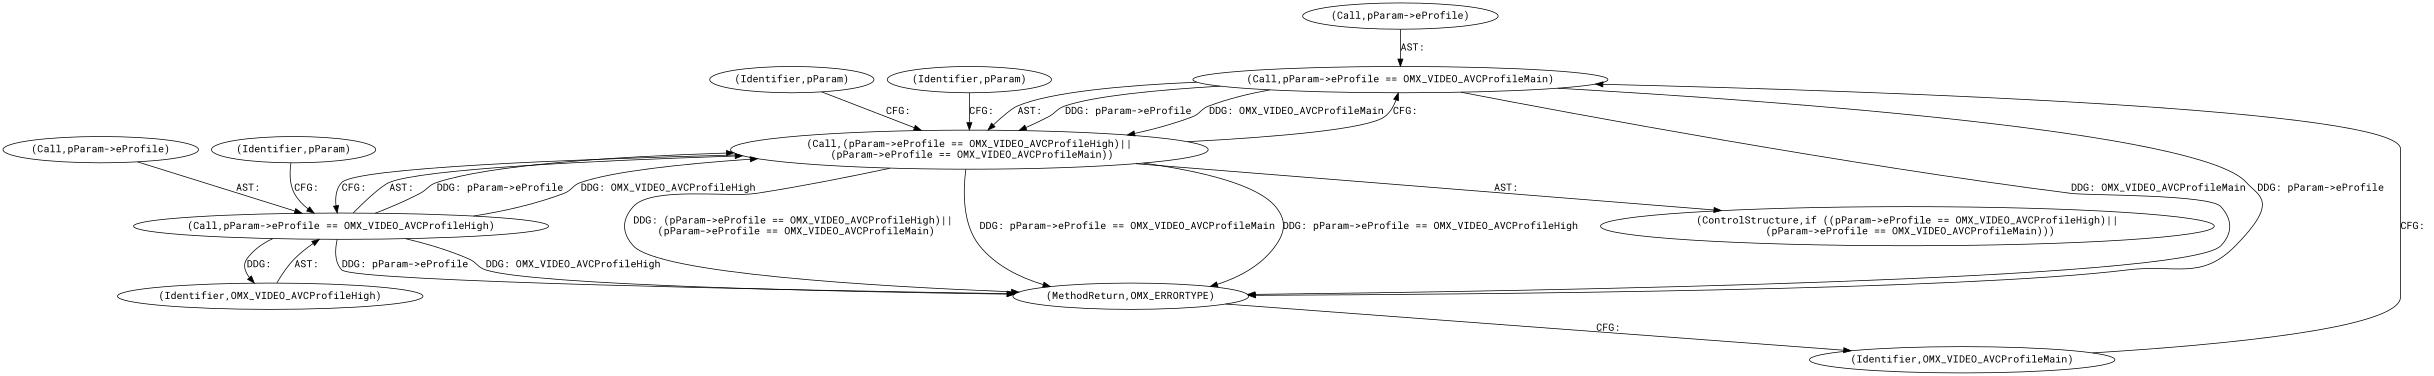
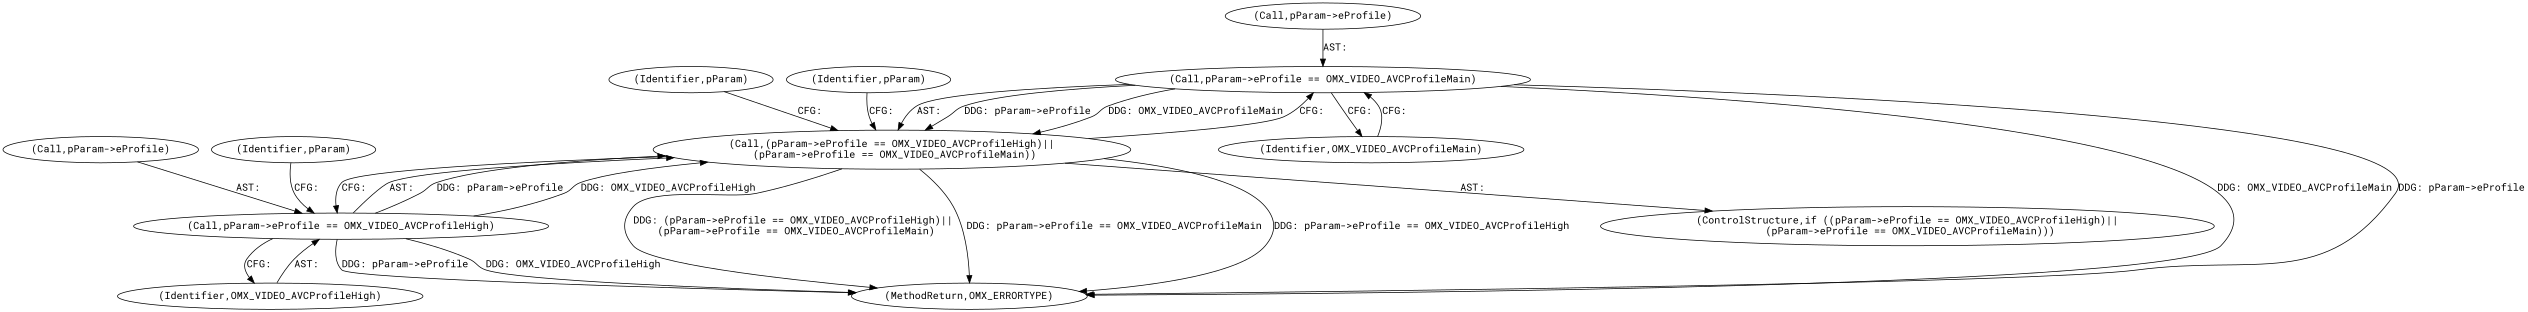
edge "(Call,pParam->eProfile == OMX_VIDEO_AVCProfileHigh)" -> "(Identifier,OMX_VIDEO_AVCProfileHigh)": label "DDG: " -> "CFG: "
edge "(MethodReturn,OMX_ERRORTYPE)" -> "(Identifier,OMX_VIDEO_AVCProfileMain)": now "(Call,pParam->eProfile == OMX_VIDEO_AVCProfileMain)" -> "(Identifier,OMX_VIDEO_AVCProfileMain)"
